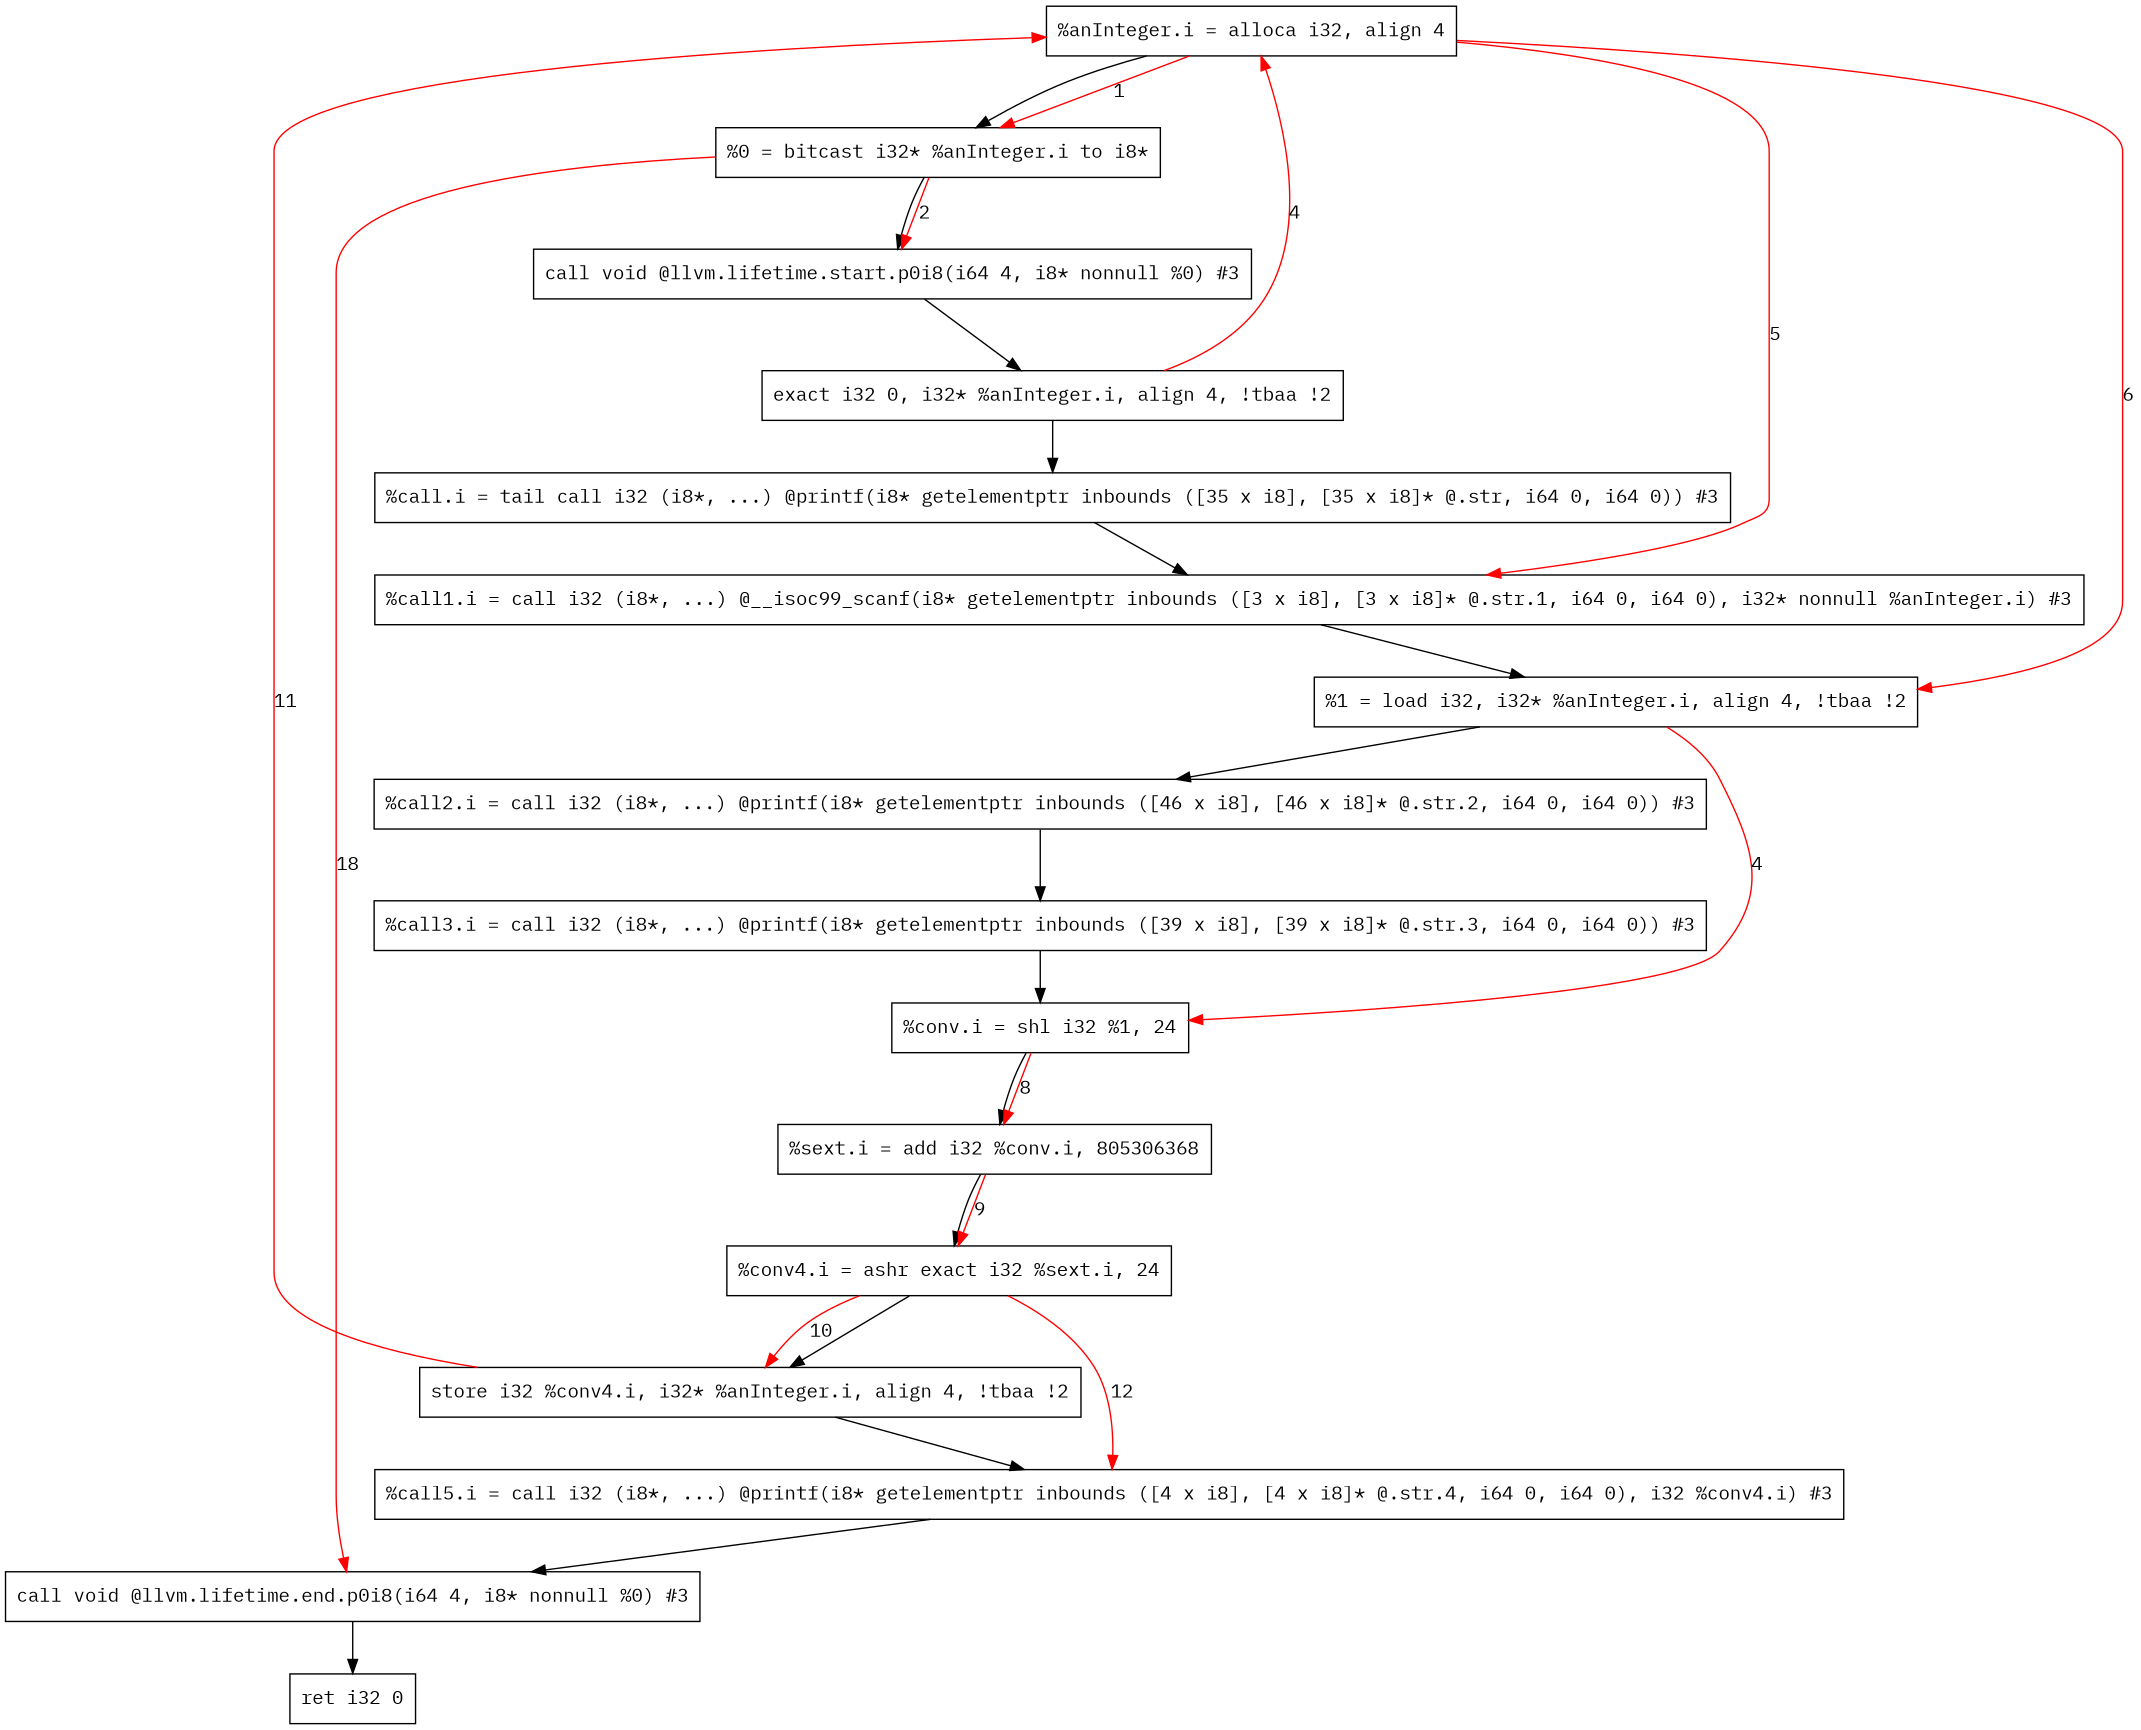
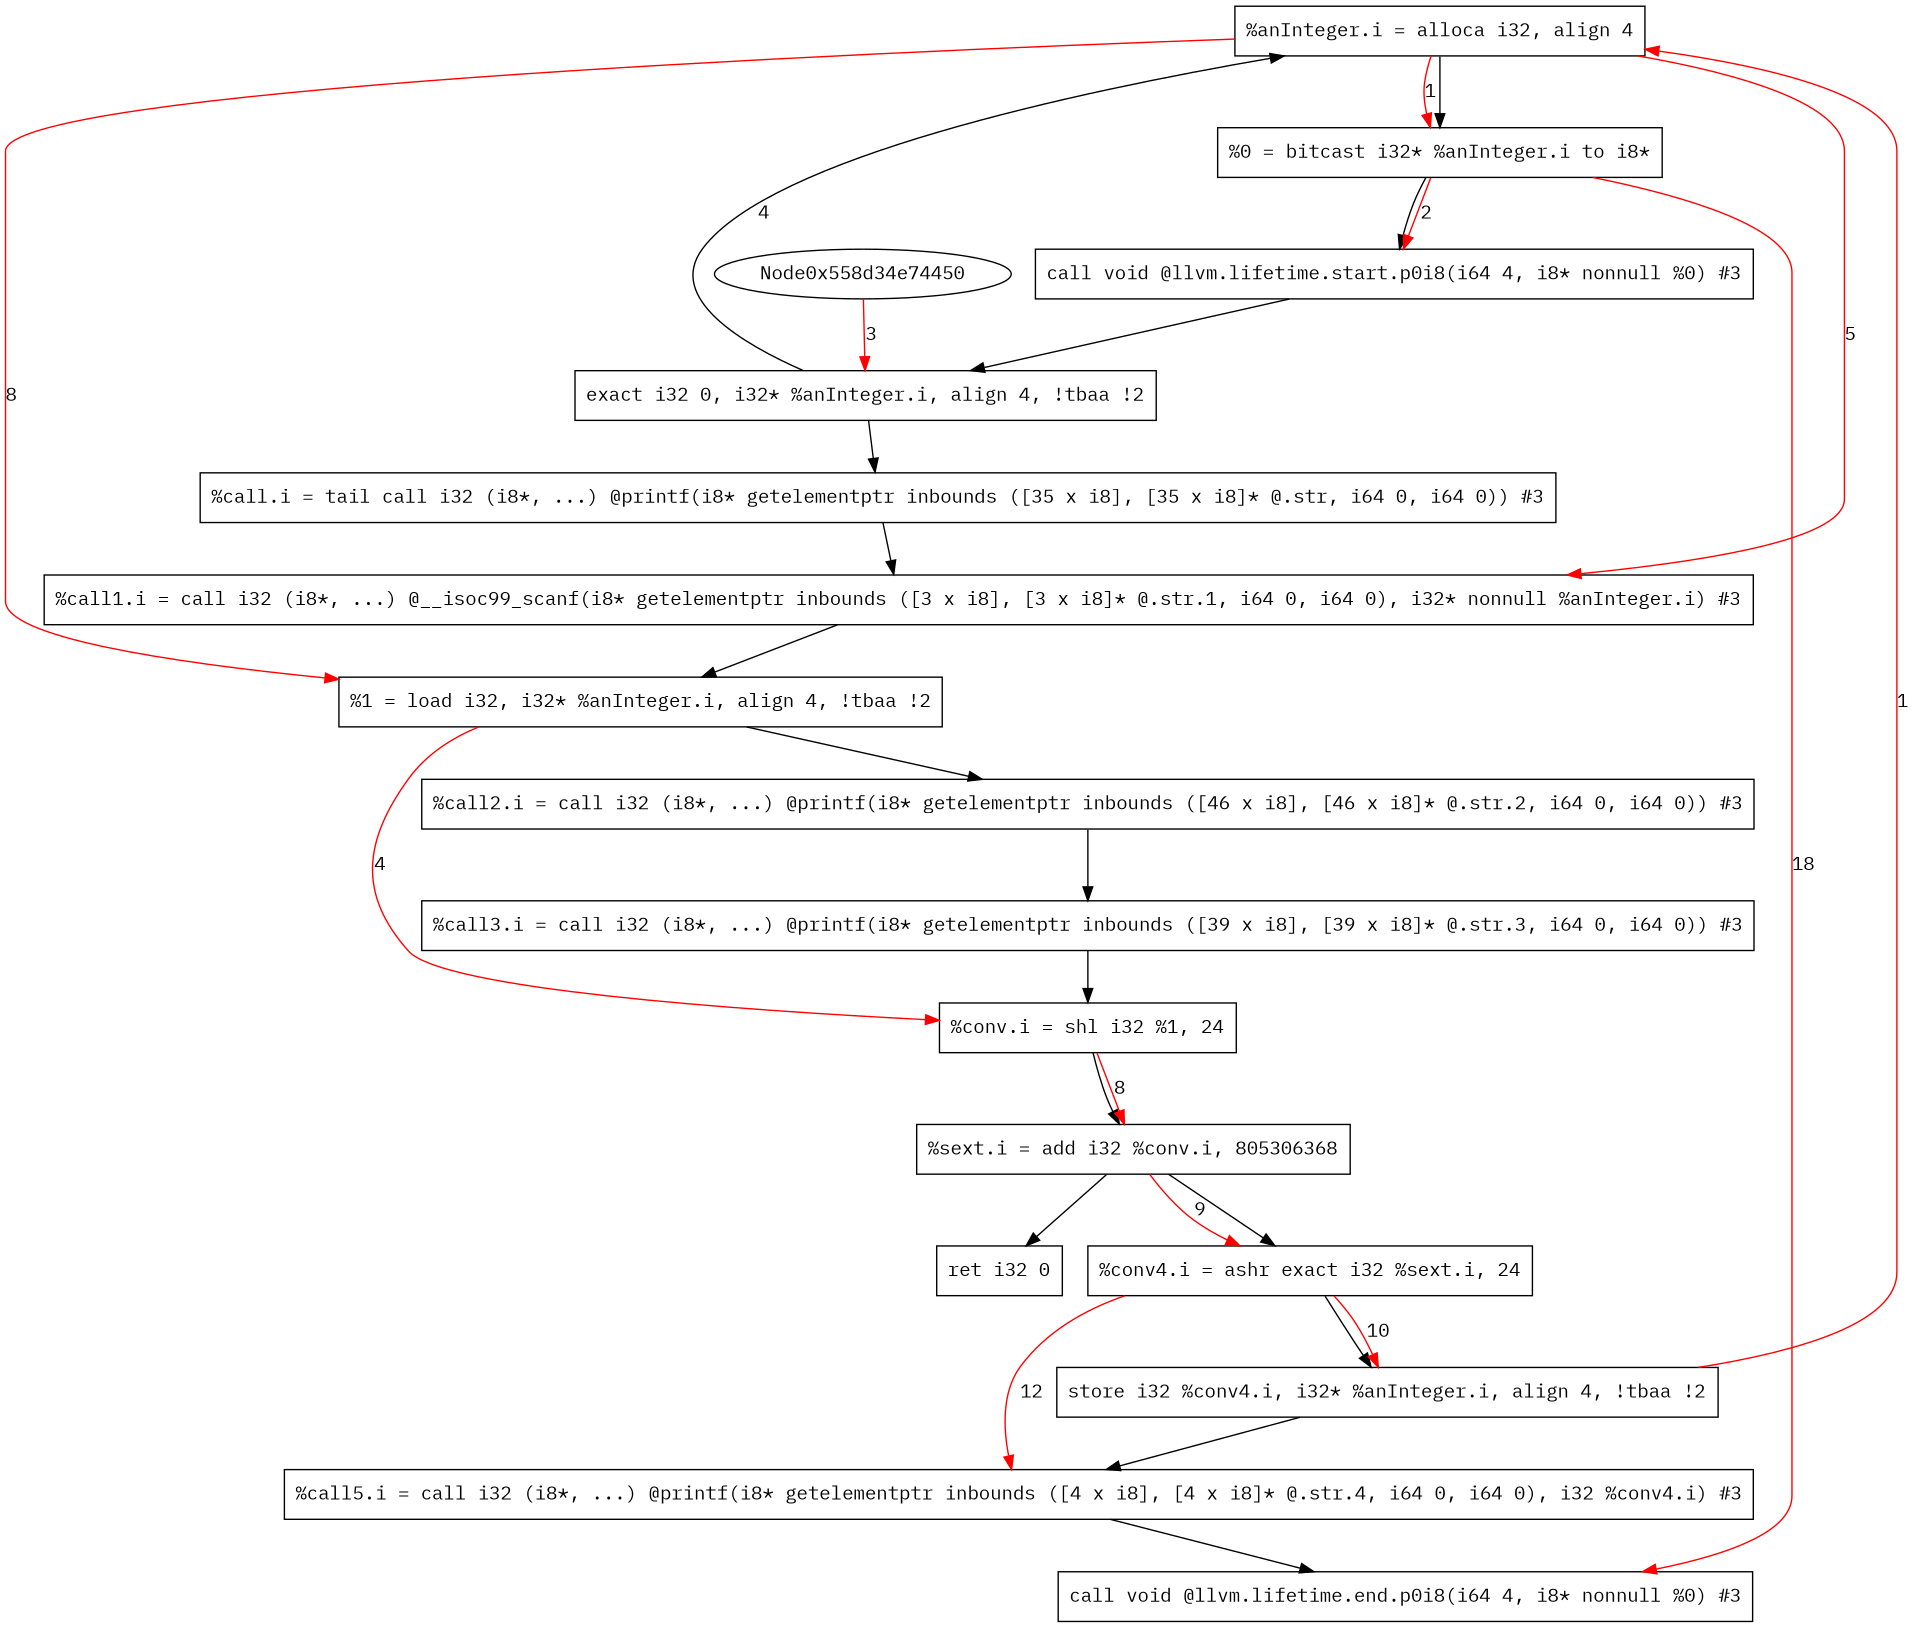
edge "exact i32 0, i32* %anInteger.i, align 4, !tbaa !2" -> "%anInteger.i = alloca i32, align 4": color red -> black
node "Node0x558d34e74450": added
edge "%anInteger.i = alloca i32, align 4" -> "%1 = load i32, i32* %anInteger.i, align 4, !tbaa !2": label "6" -> "8"
edge "store i32 %conv4.i, i32* %anInteger.i, align 4, !tbaa !2" -> "%anInteger.i = alloca i32, align 4": label "11" -> "1"
edge "call void @llvm.lifetime.end.p0i8(i64 4, i8* nonnull %0) #3" -> "ret i32 0": now "%sext.i = add i32 %conv.i, 805306368" -> "ret i32 0"
